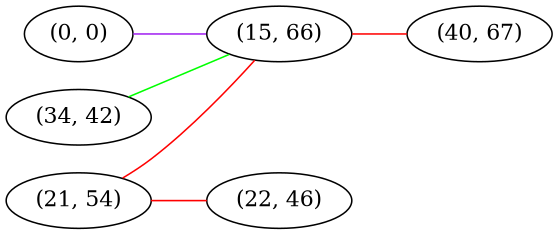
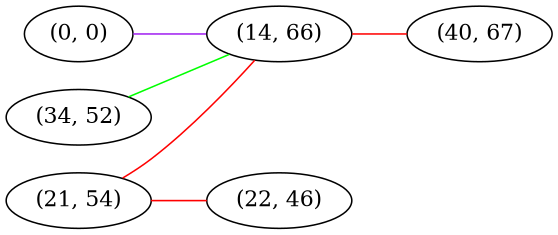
node "(15, 66)": label "(15, 66)" -> "(14, 66)"
node "(34, 42)": label "(34, 42)" -> "(34, 52)"
